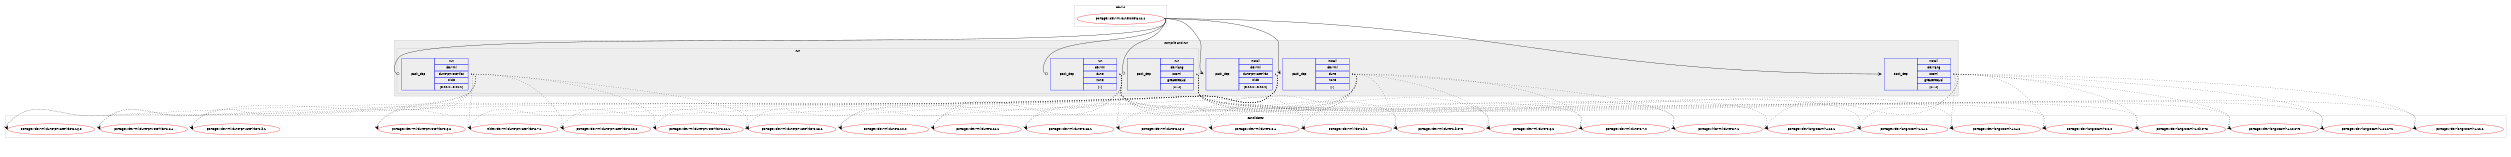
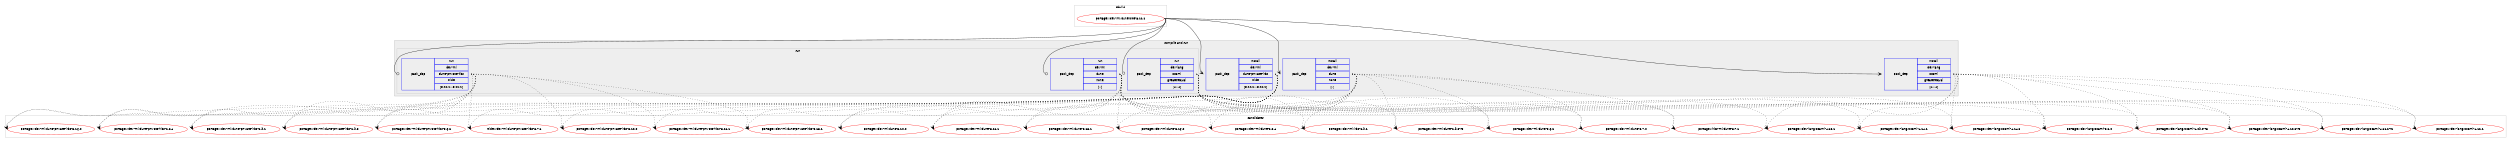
node "portage://dev-ml/dune-private-libs-2.9.3": added
